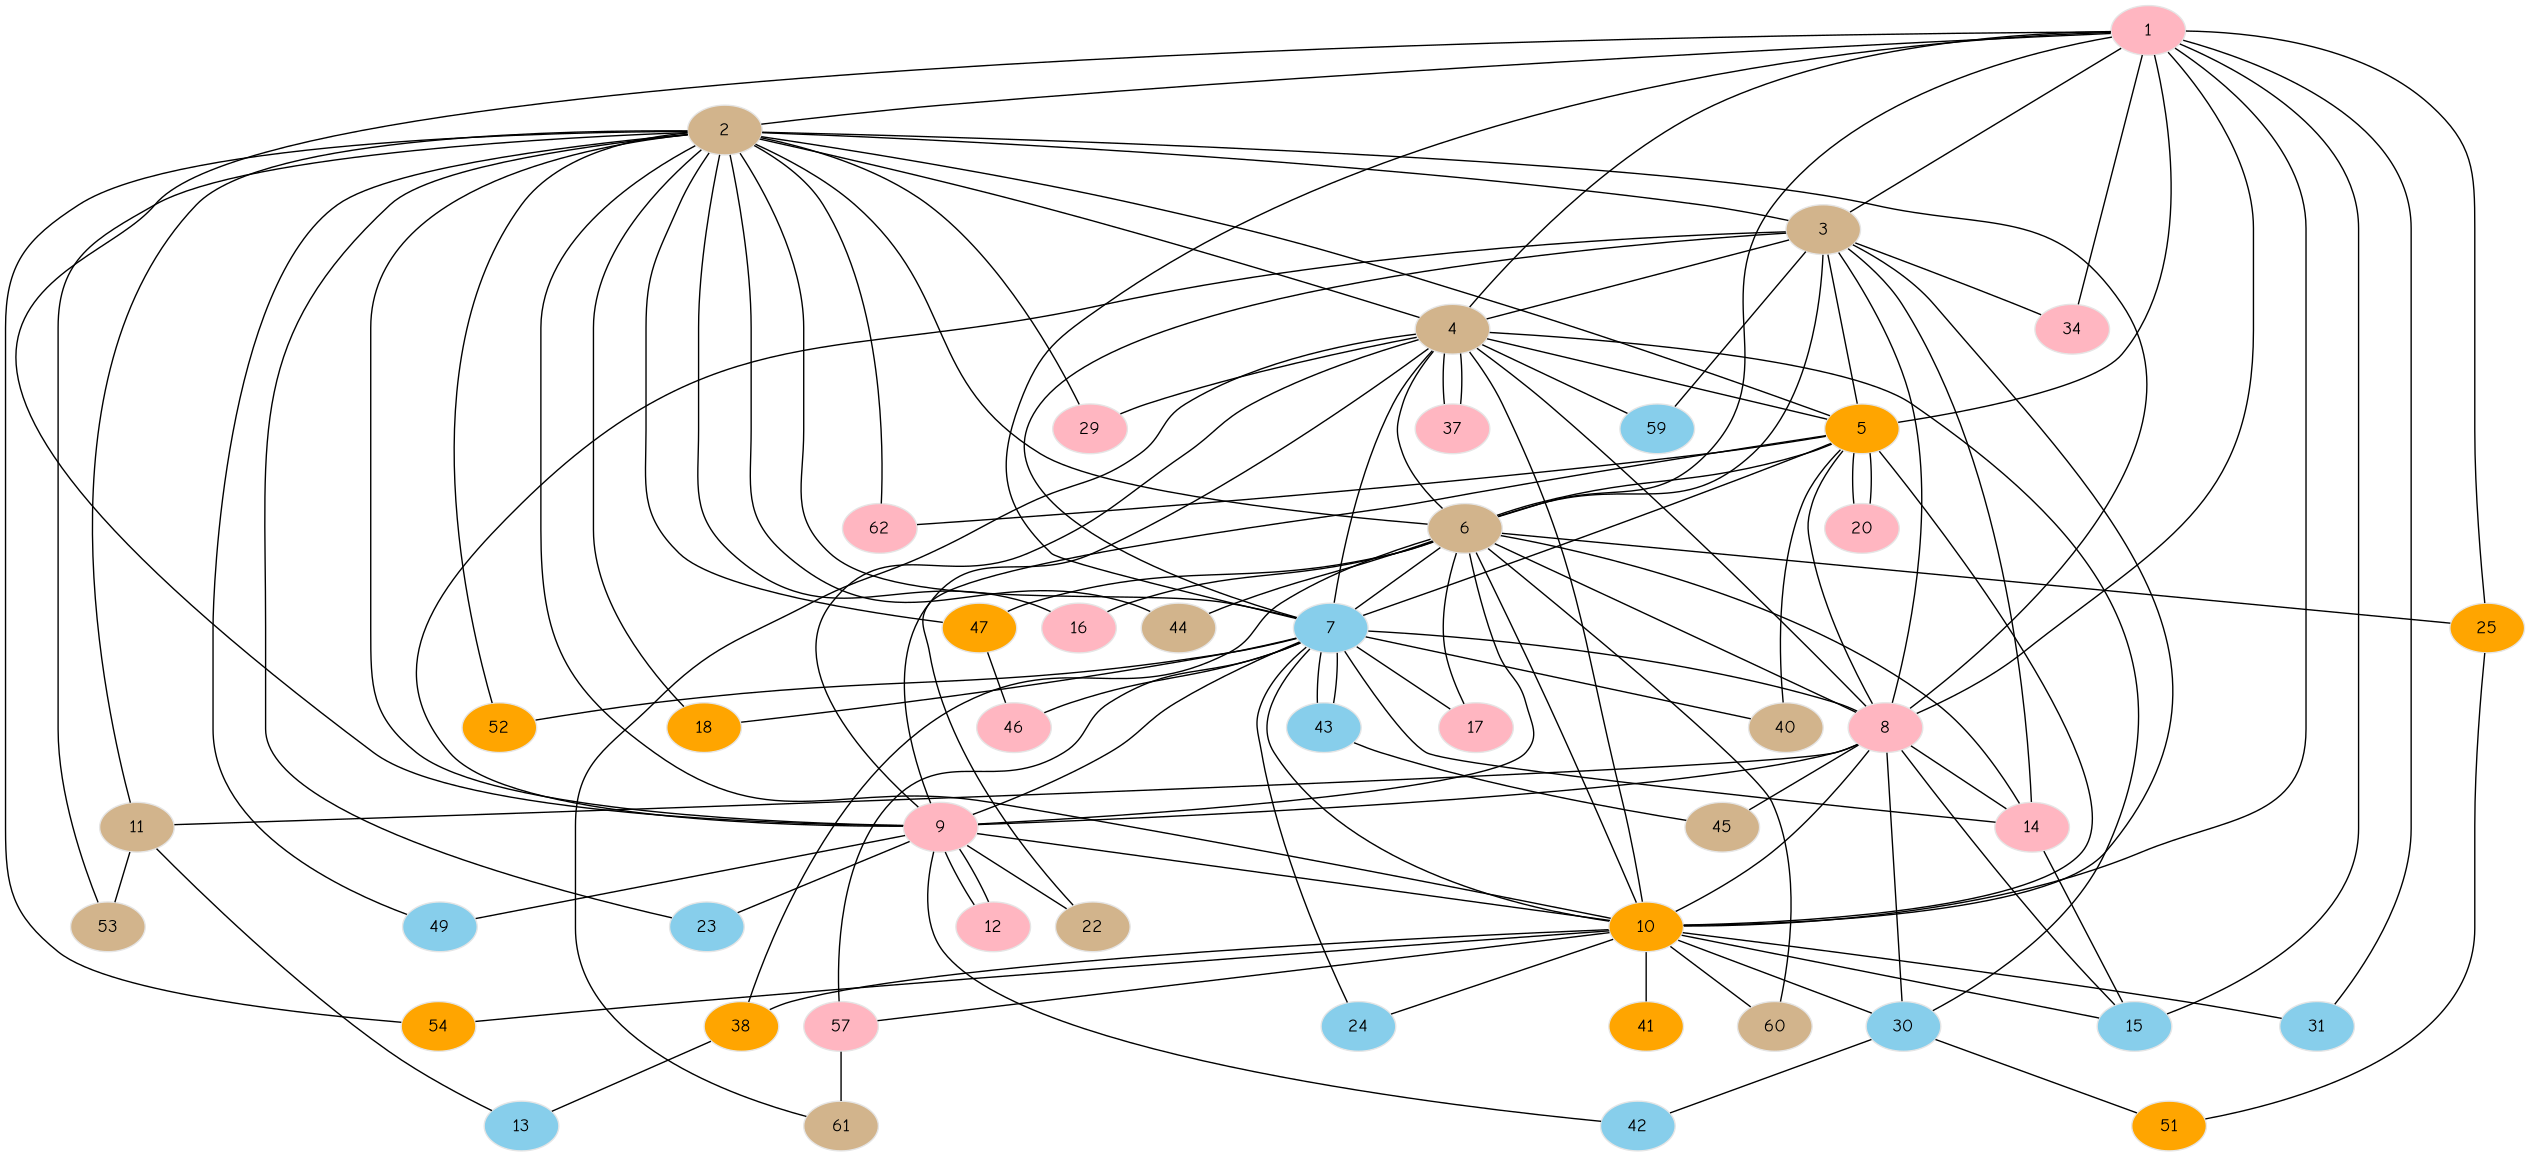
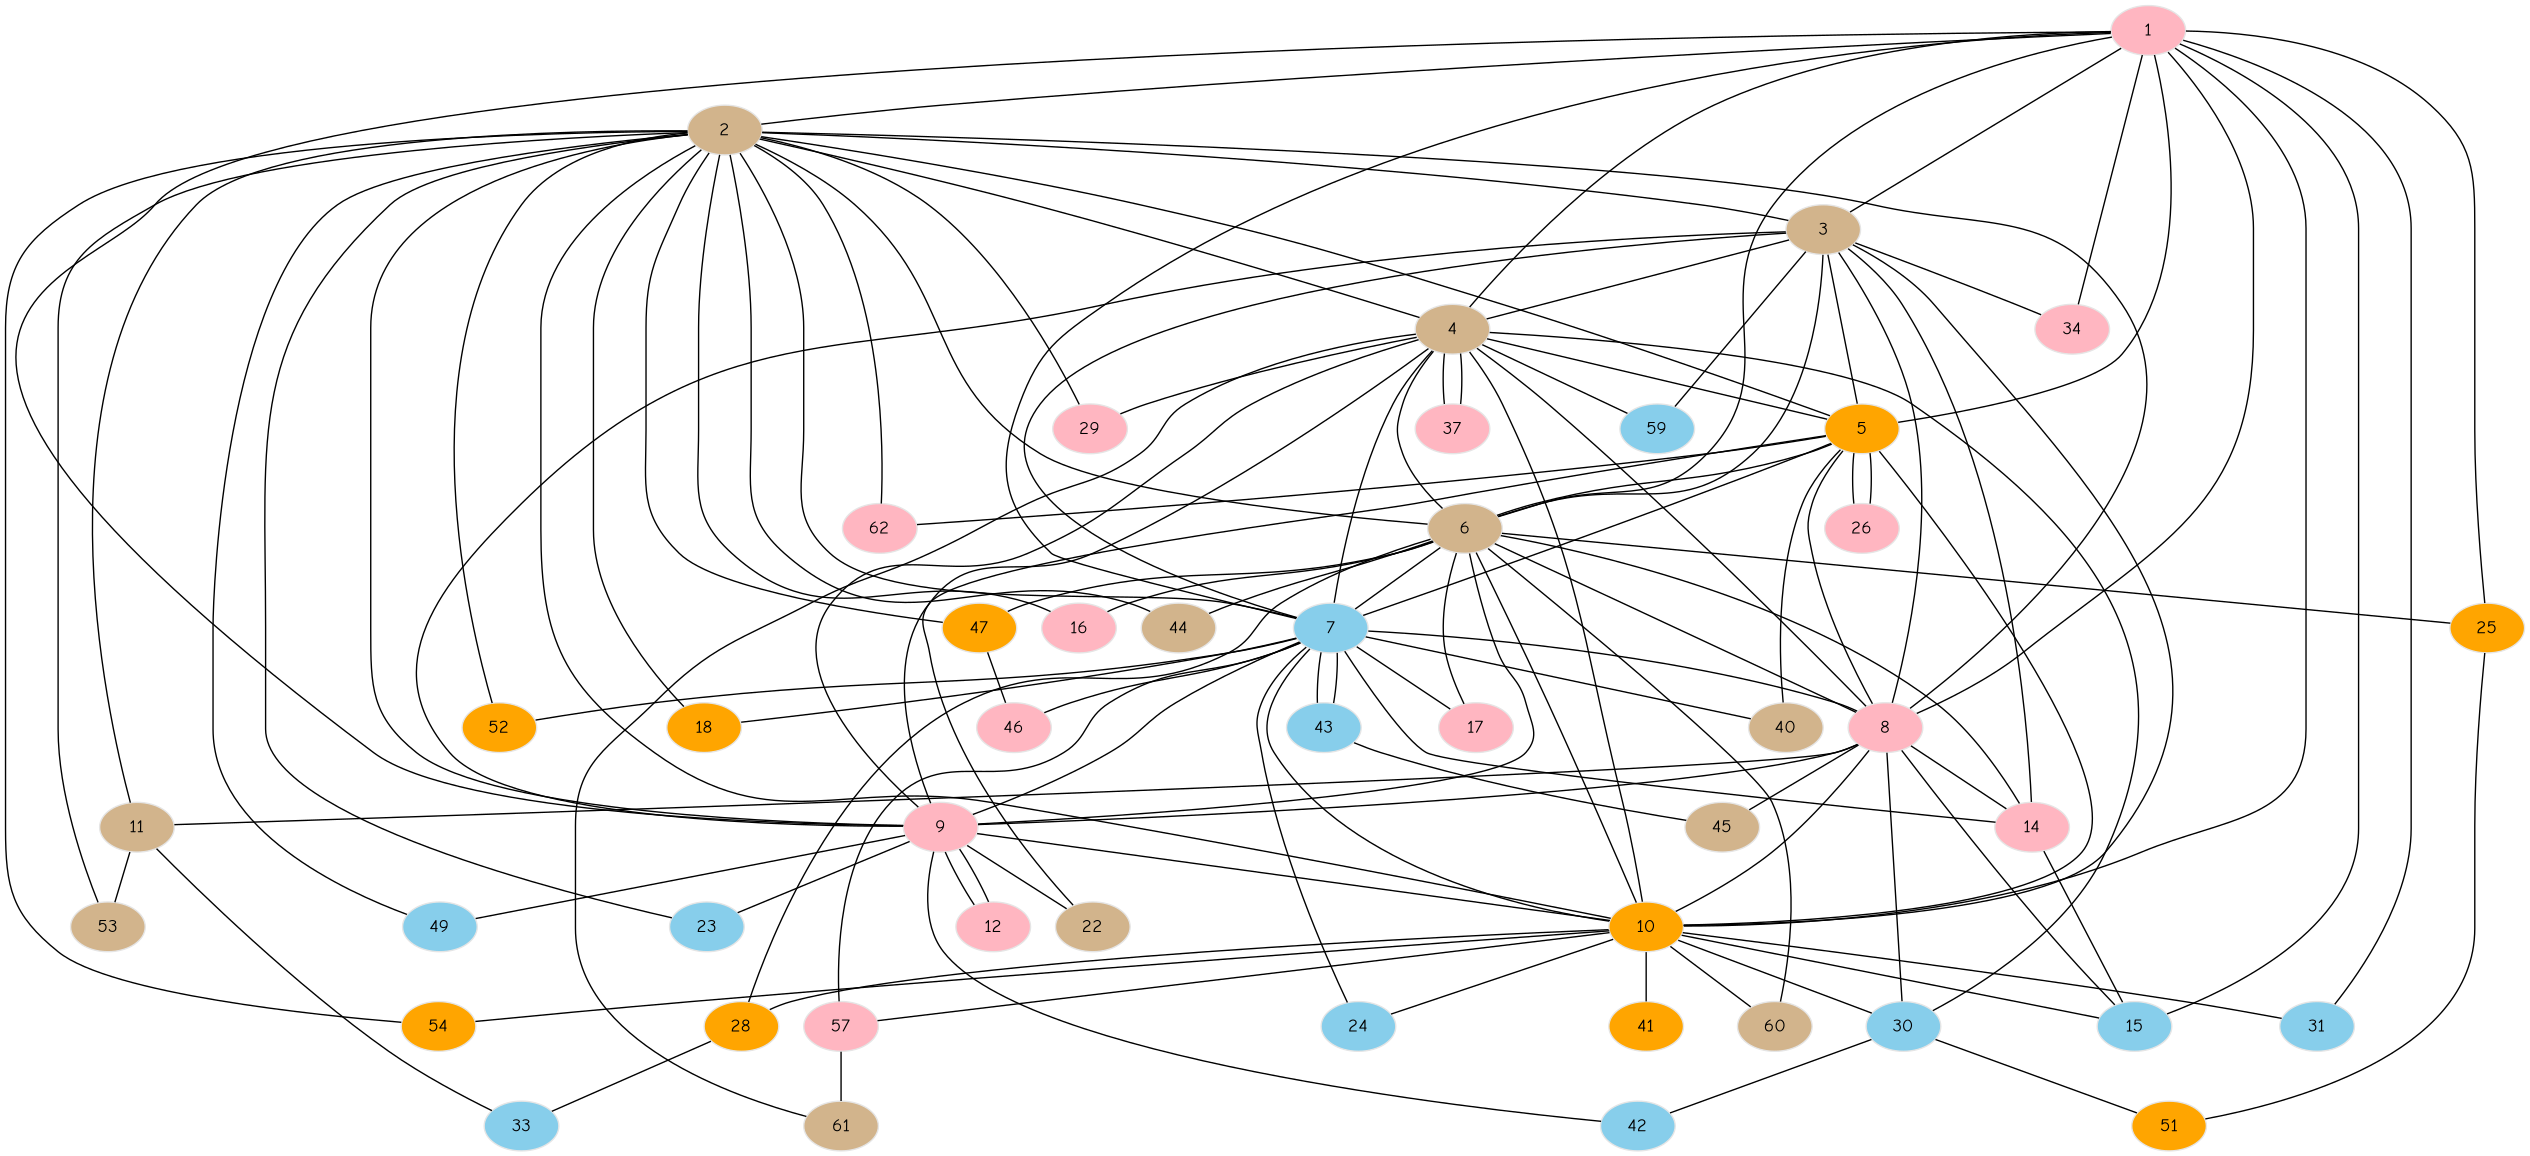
node "20": label "20" -> "26"
node "38": label "38" -> "28"
node "13": label "13" -> "33"
